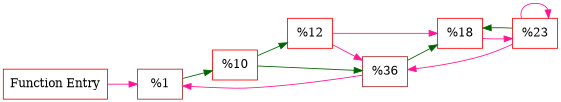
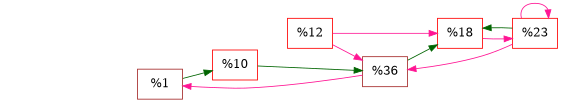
edge "%10" -> "%12": removed
node "Function Entry": removed
